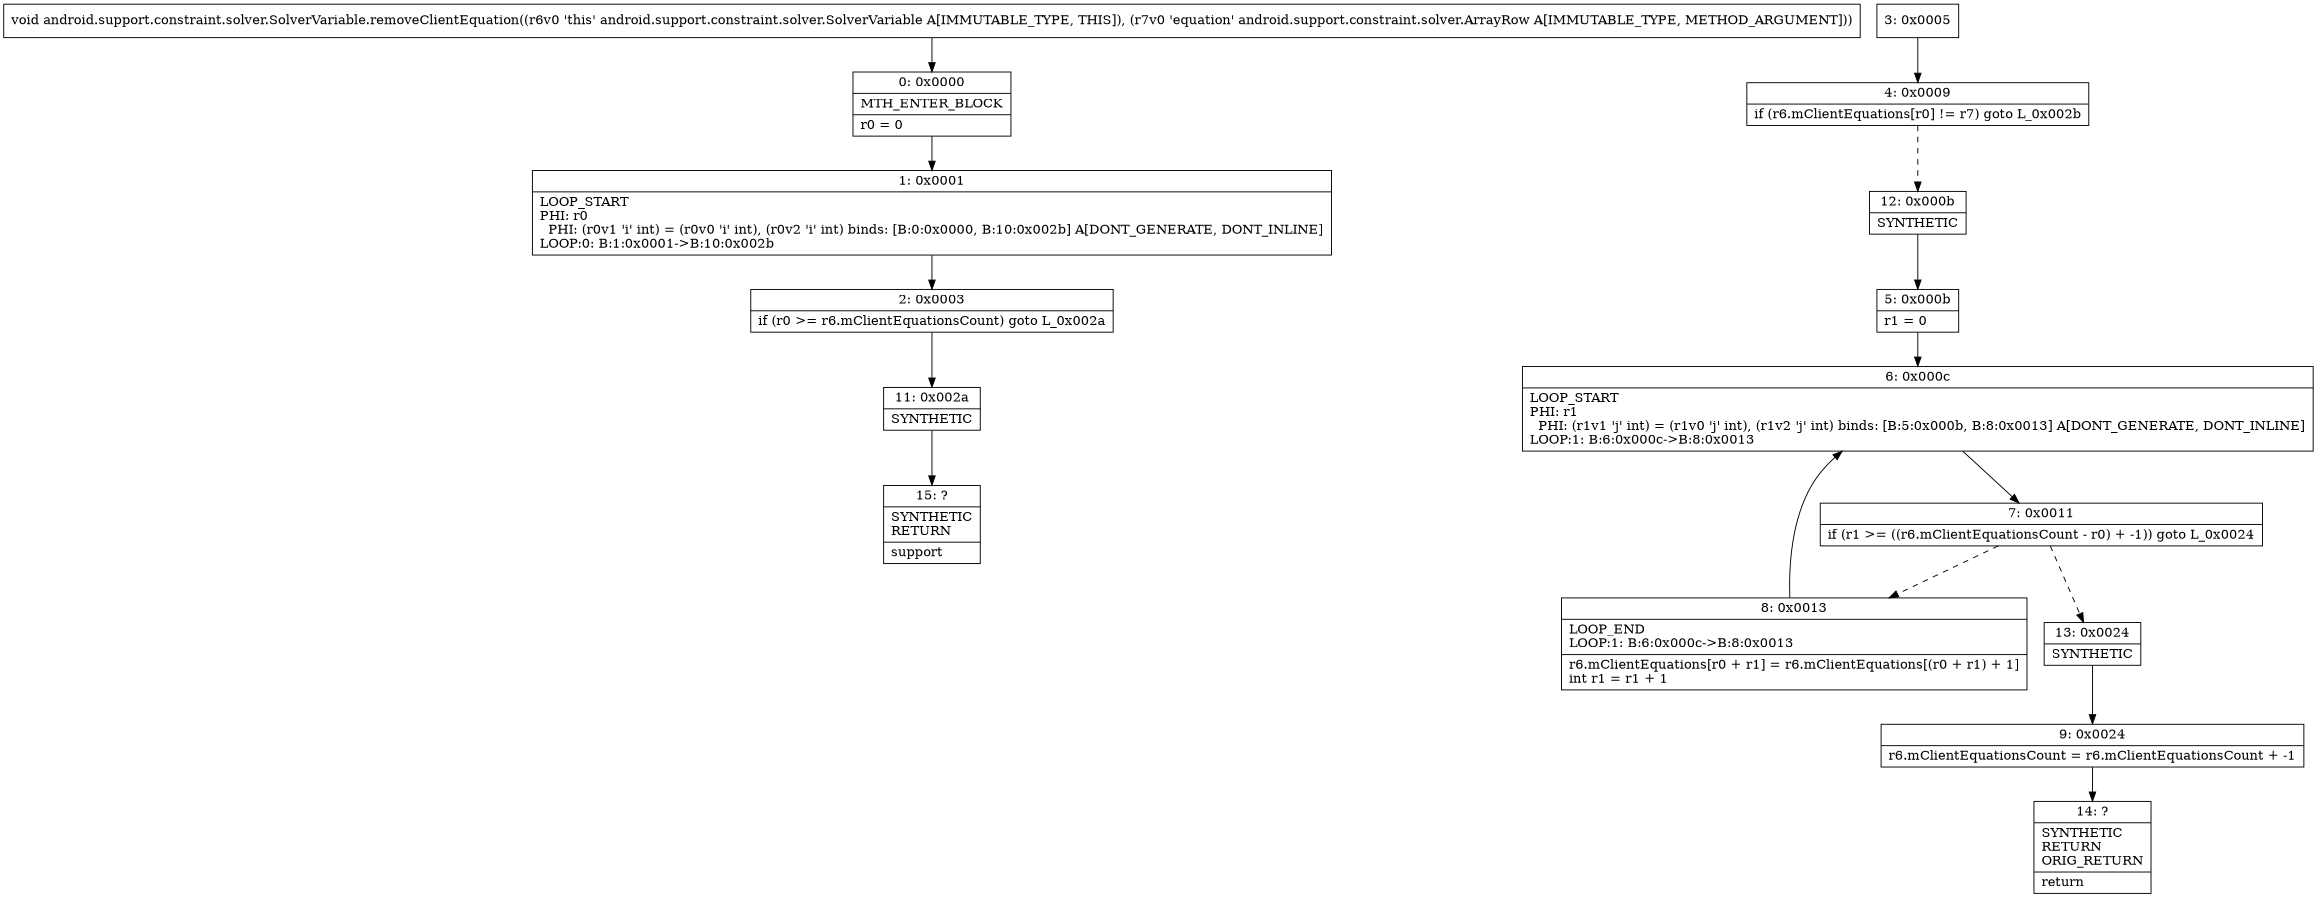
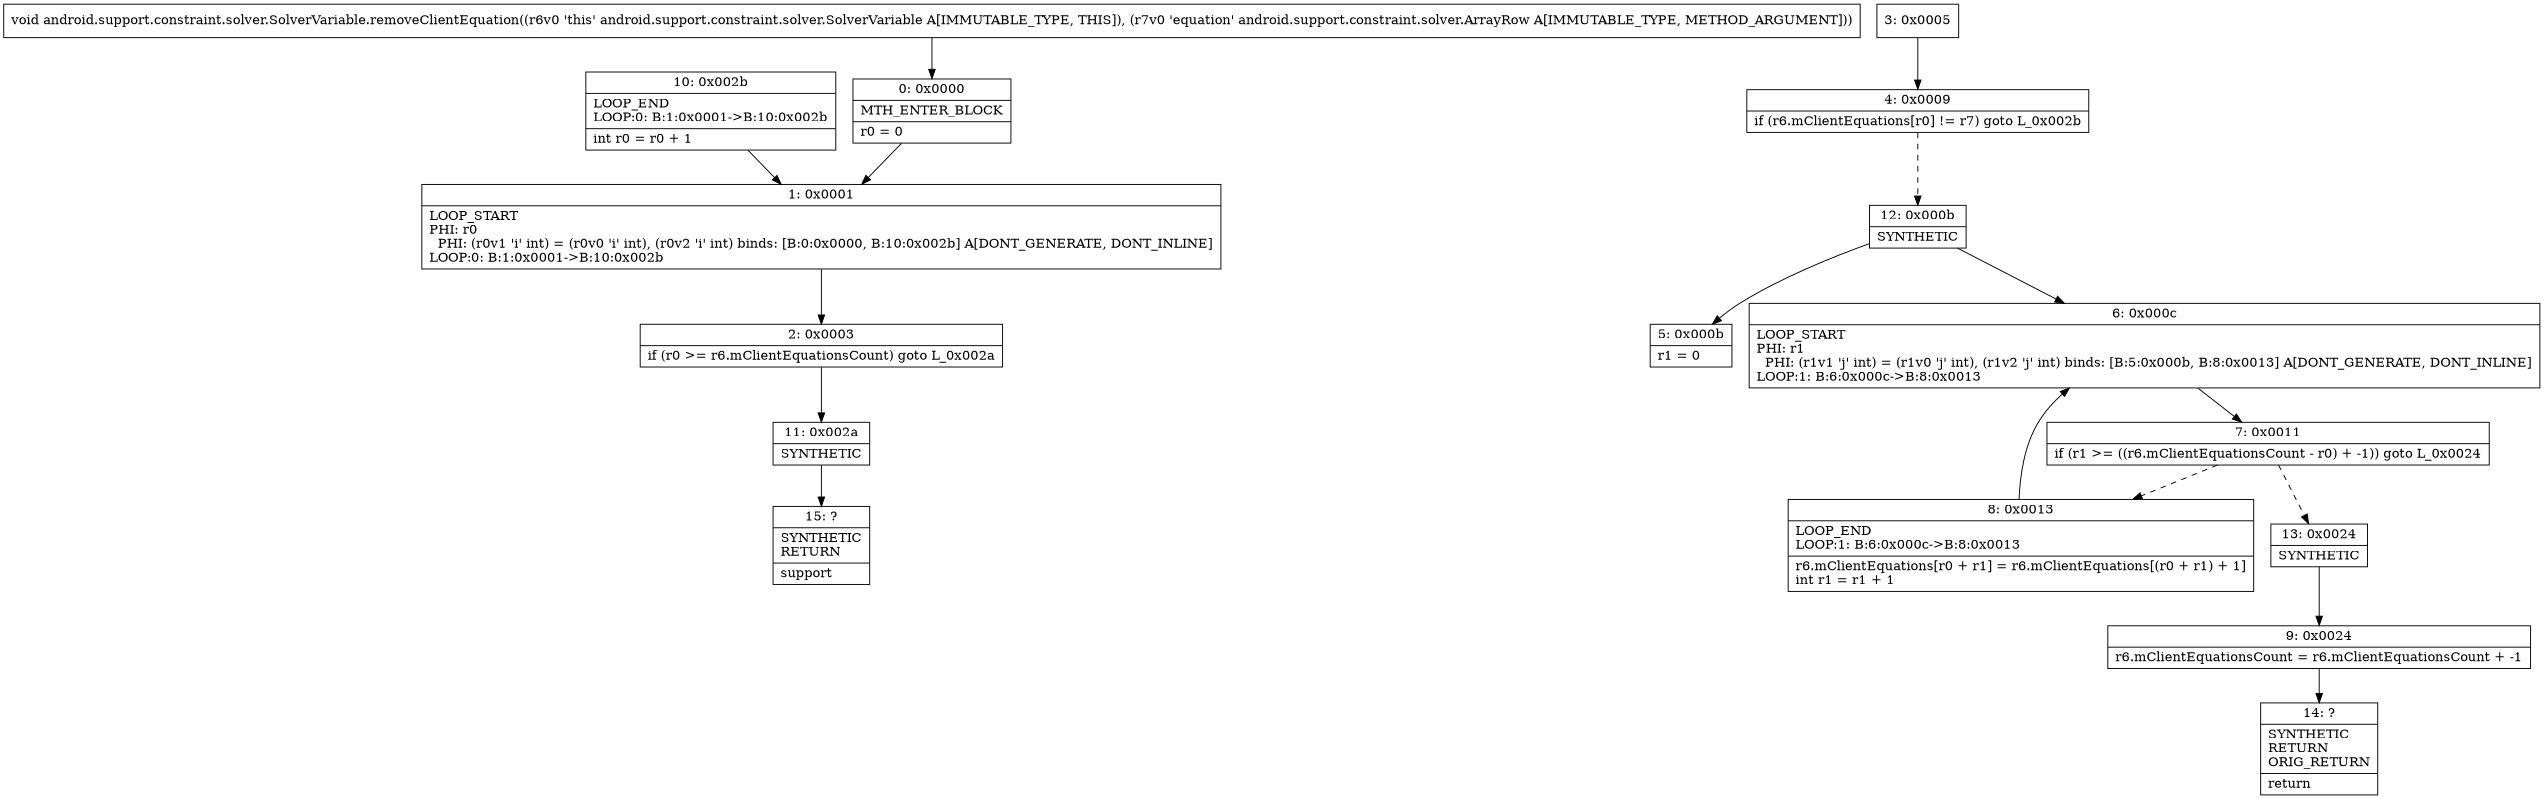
node "10: 0x002b": added
edge "5: 0x000b" -> "6: 0x000c": now "12: 0x000b" -> "6: 0x000c"
